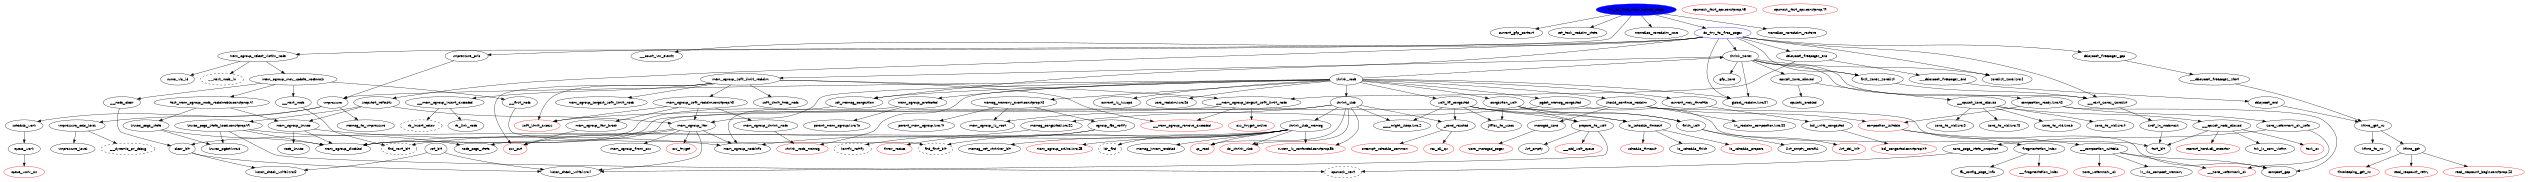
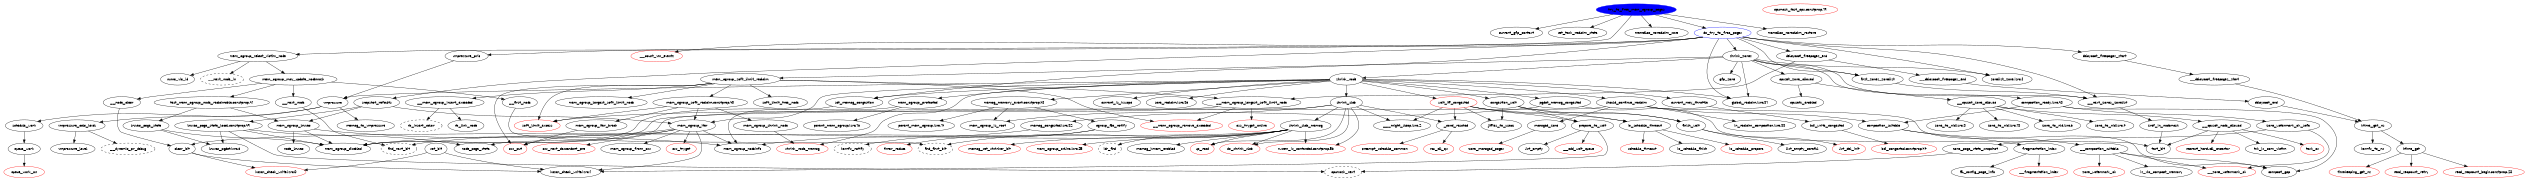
node "cpumask_test_cpu.constprop.45": removed
node "__count_vm_events": color black -> red
node "delayacct_freepages_gap": label "delayacct_freepages_gap" -> "delayacct_freepages_start"
edge "shrink_node" -> "shrink_zones": reversed
node "wait_iff_congested": color black -> red
node "compaction_suitable": color red -> black
node "css_next_descendant_pre": added
node "memcg_set_shrinker_bit": color black -> red
node "ktime_to_ns": label "ktime_to_ns" -> "kernfs_to_ns"
node "kasan_check_write.isra.0": color black -> red
